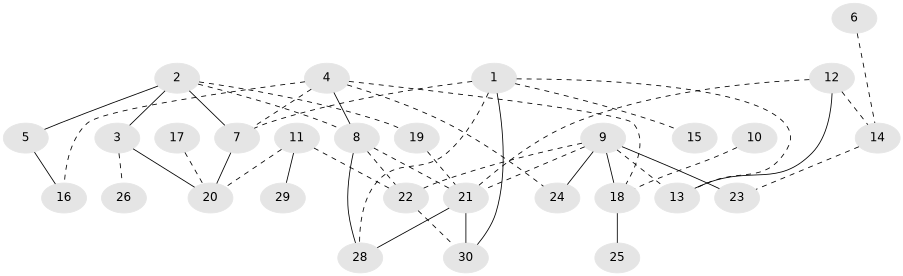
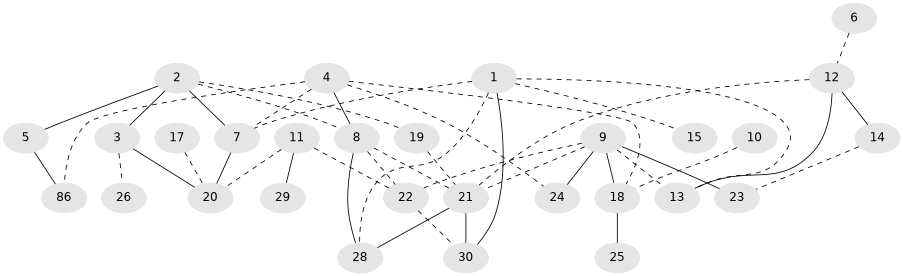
edge "6" -- "14": now "6" -- "12"
edge "12" -- "14": style dashed -> solid
node "16": label "16" -> "86"
